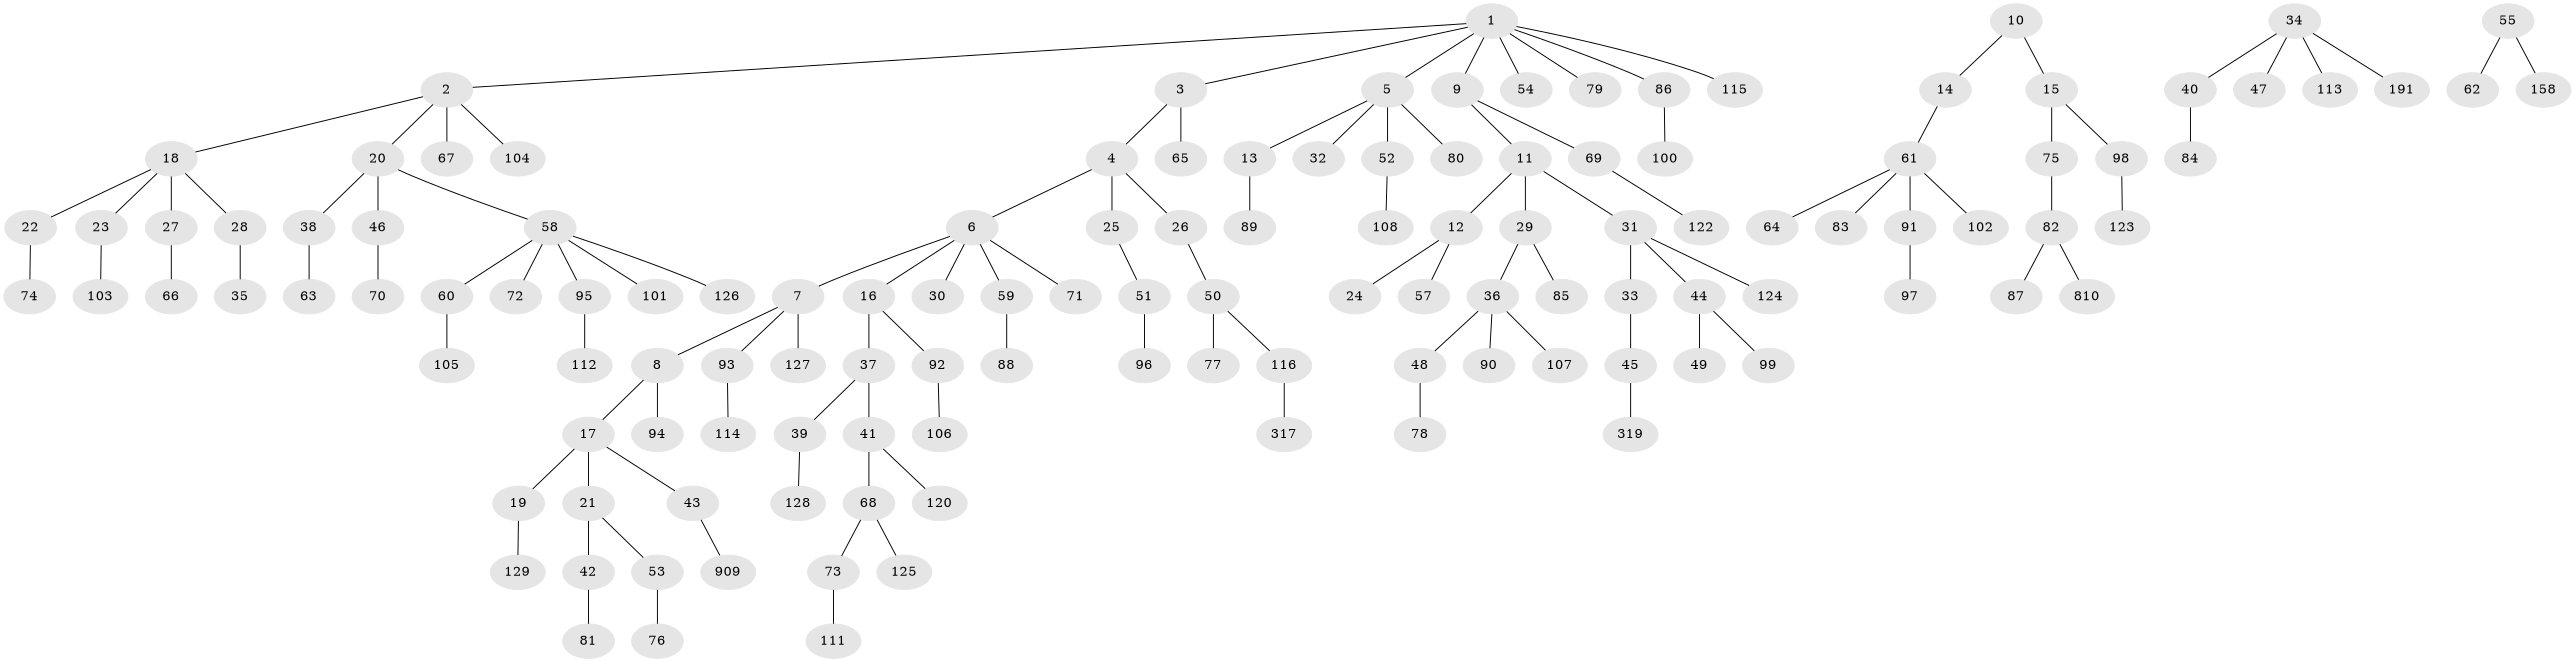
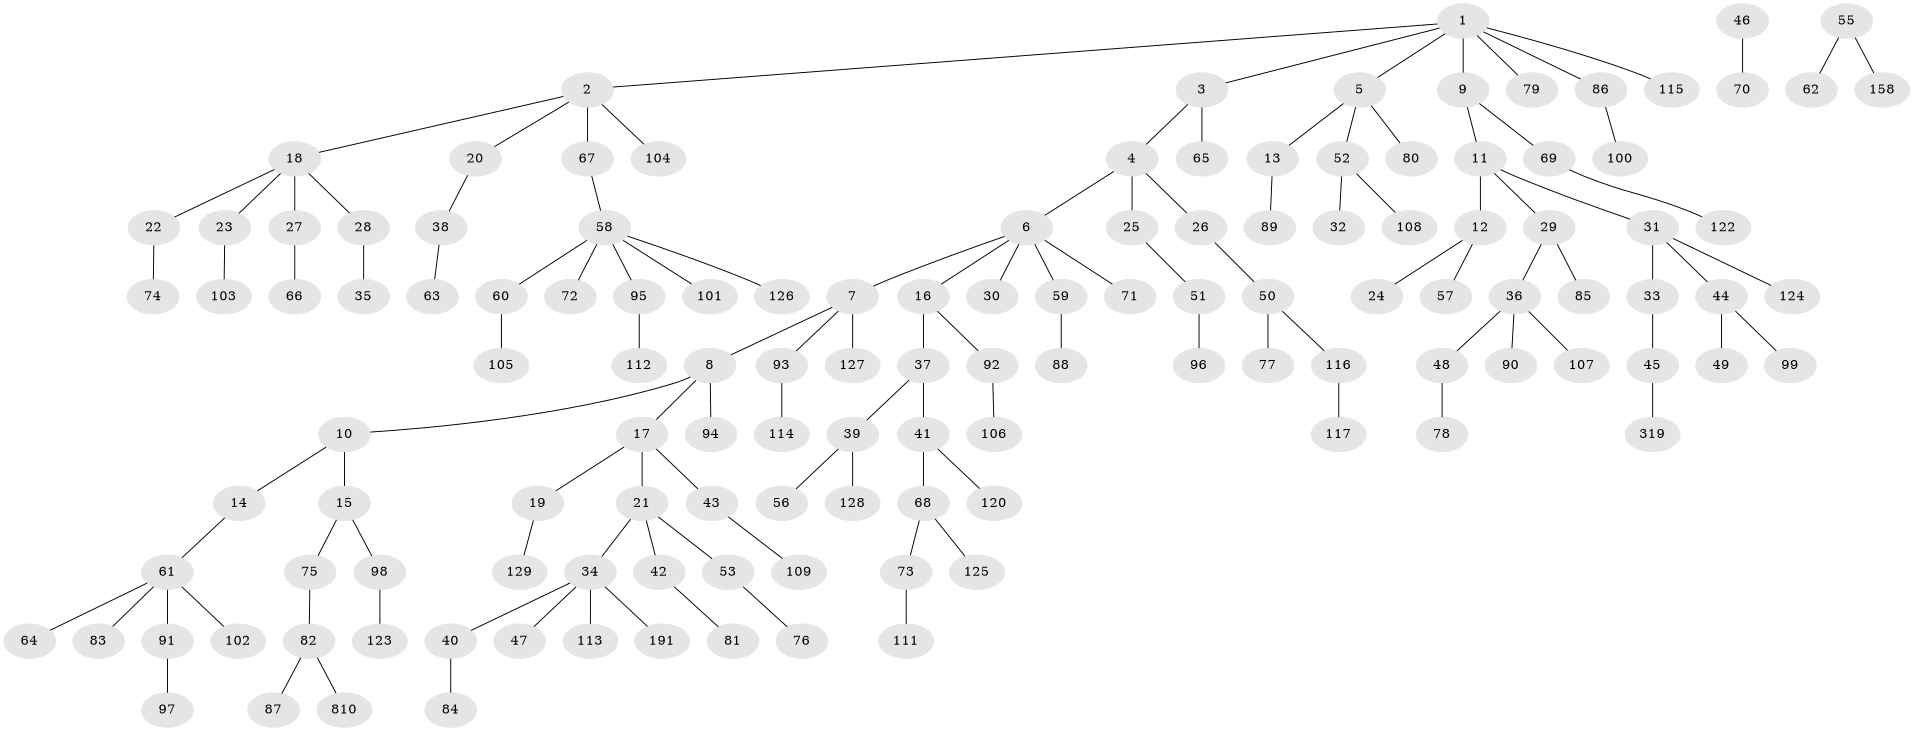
node "54": removed
edge "5" -- "32": now "52" -- "32"
edge "20" -- "46": removed
edge "20" -- "58": now "67" -- "58"
edge "8" -- "10": added
node "317": label "317" -> "117"
node "56": added
edge "21" -- "34": added
node "909": label "909" -> "109"
